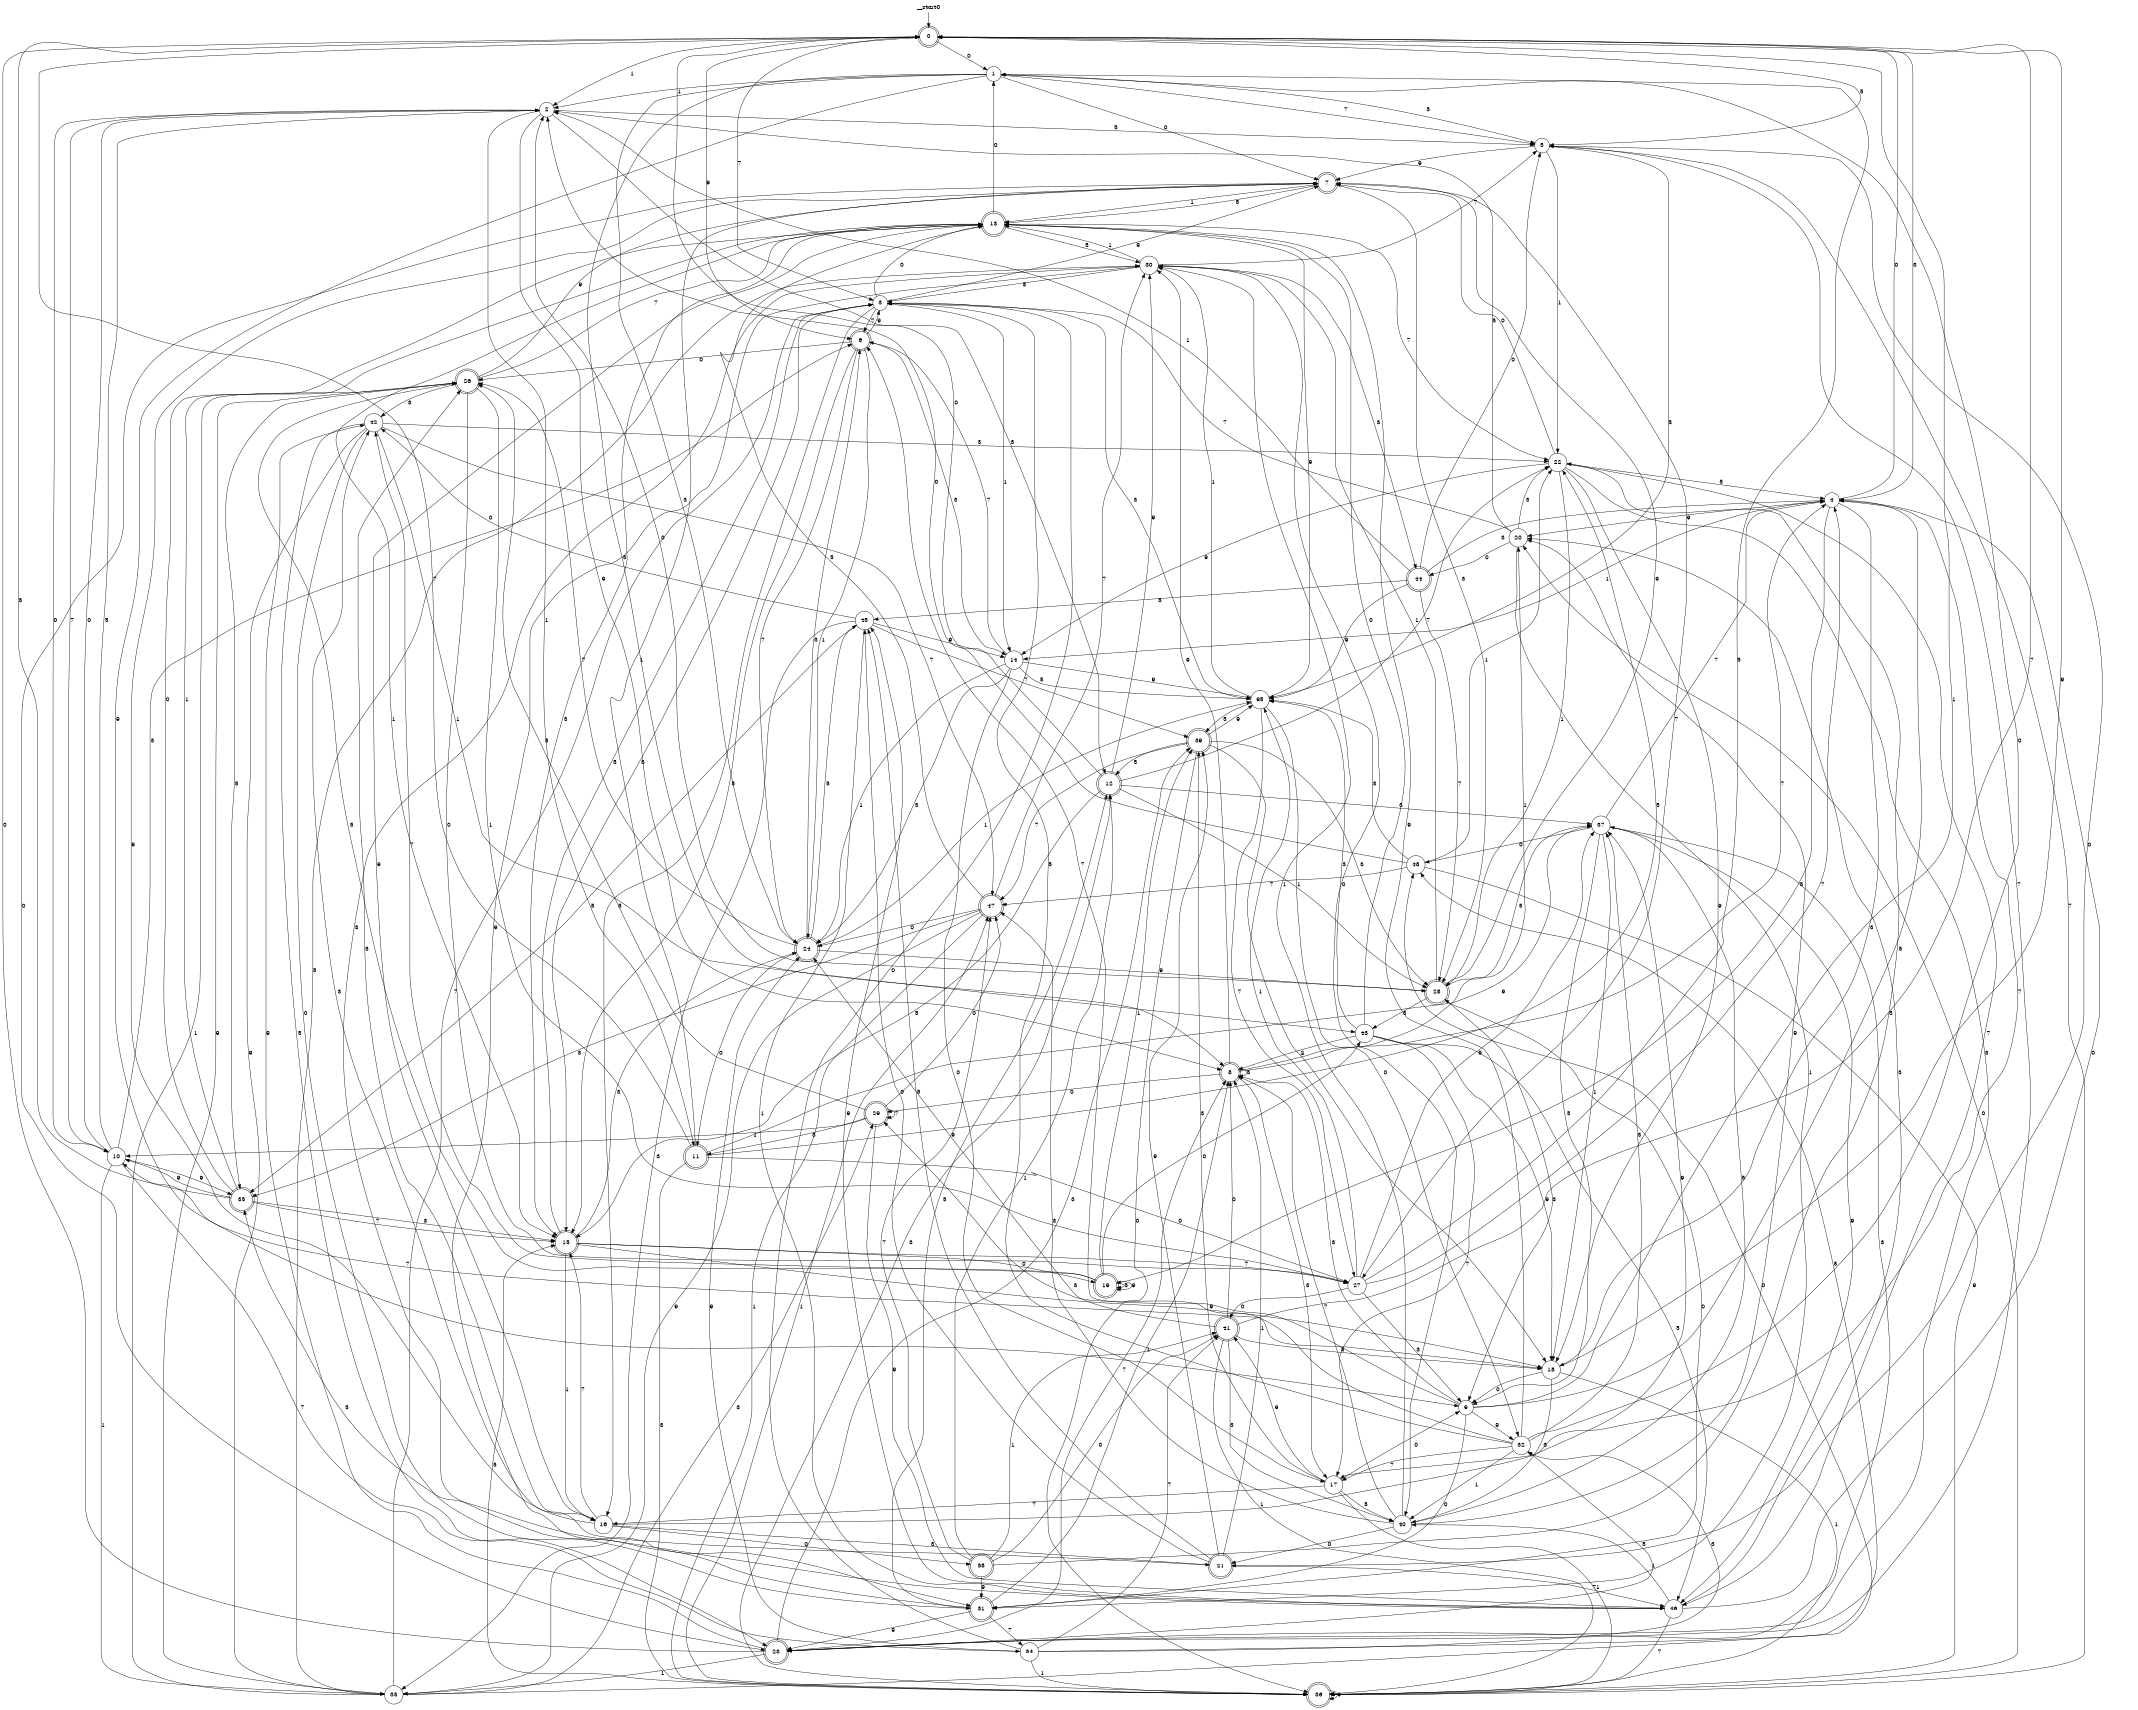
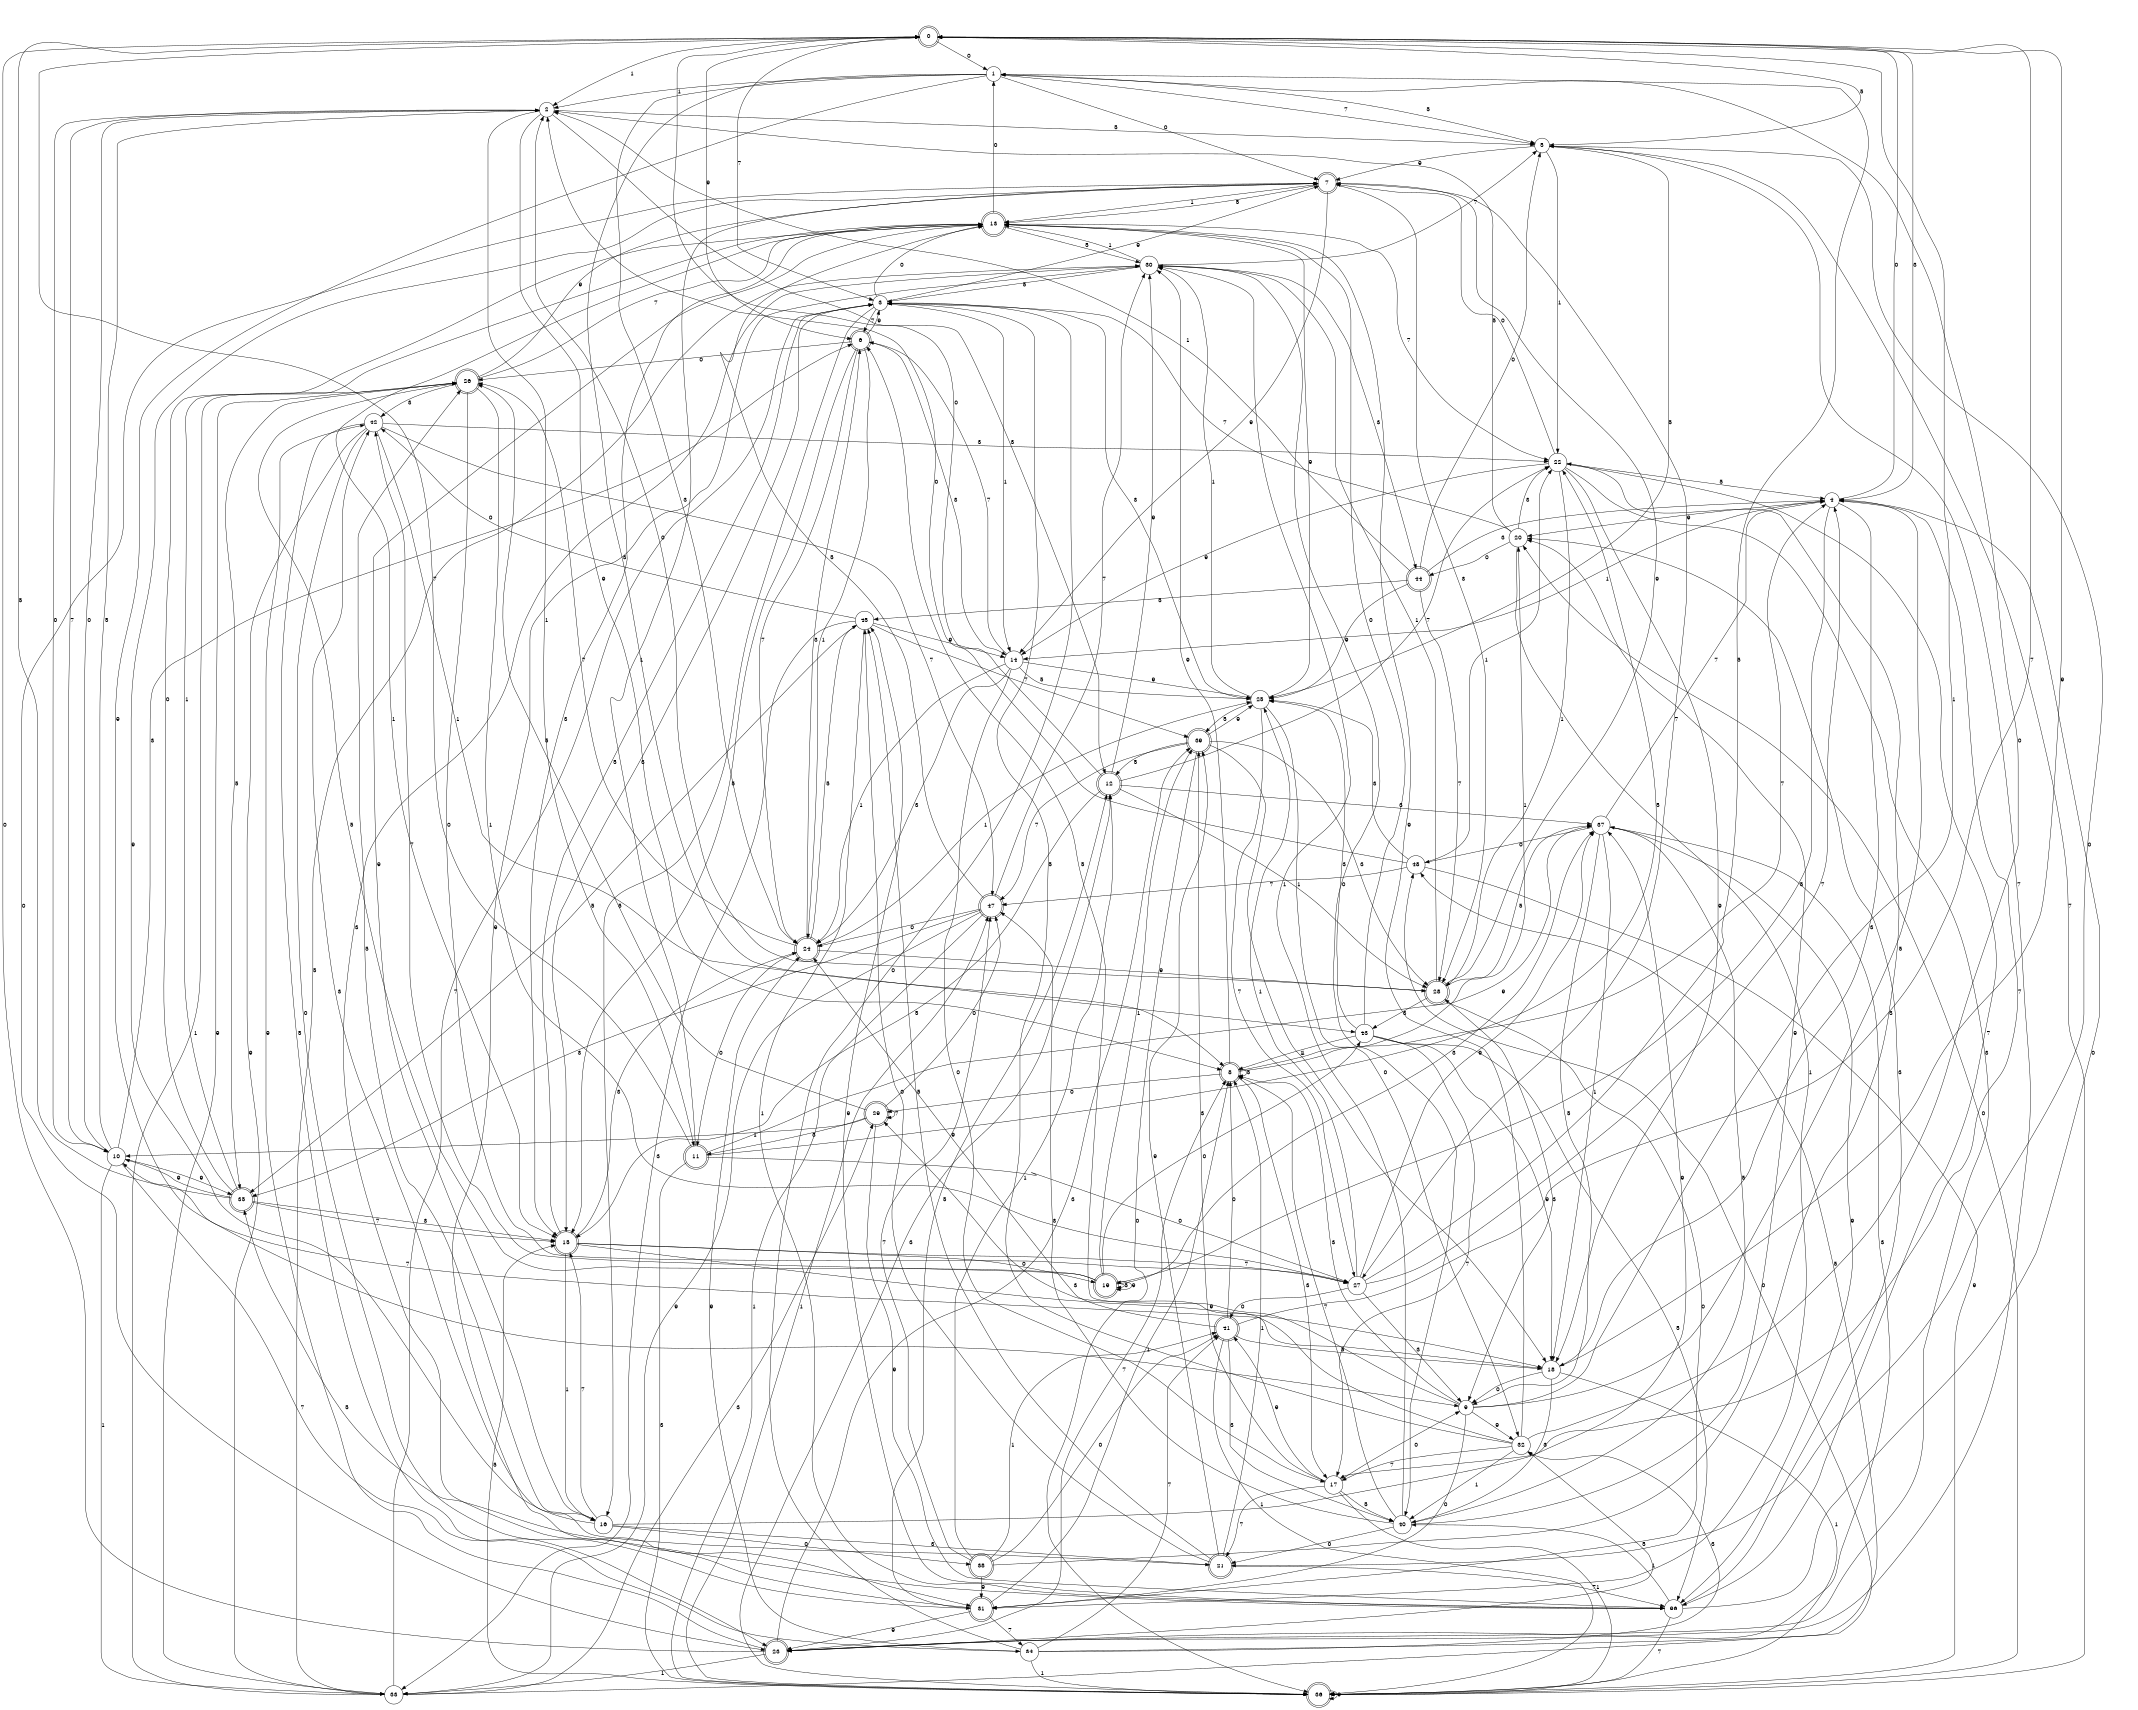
node "__start0": removed
edge "7" -> "14": added, label "9"
node "95": label "95" -> "25"
edge "9" -> "6": label "7" -> "5"
edge "32" -> "37": now "19" -> "37"
edge "17" -> "16": now "17" -> "21"
node "46": label "46" -> "96"
